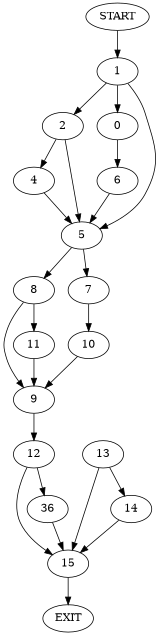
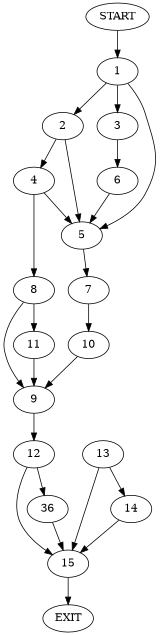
node "0": label "0" -> "3"
edge "5" -> "8": now "4" -> "8"
